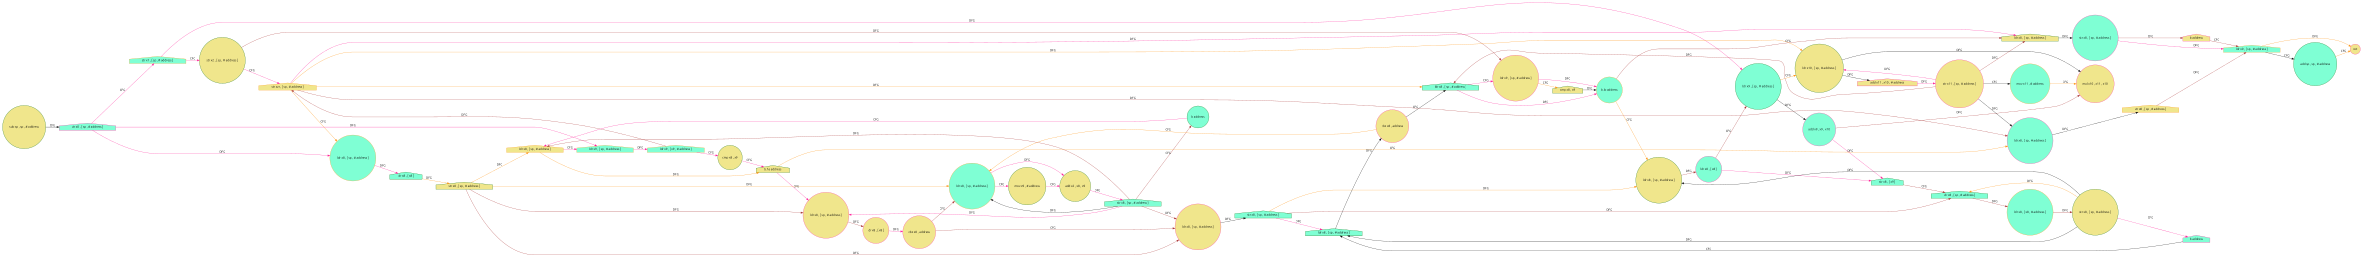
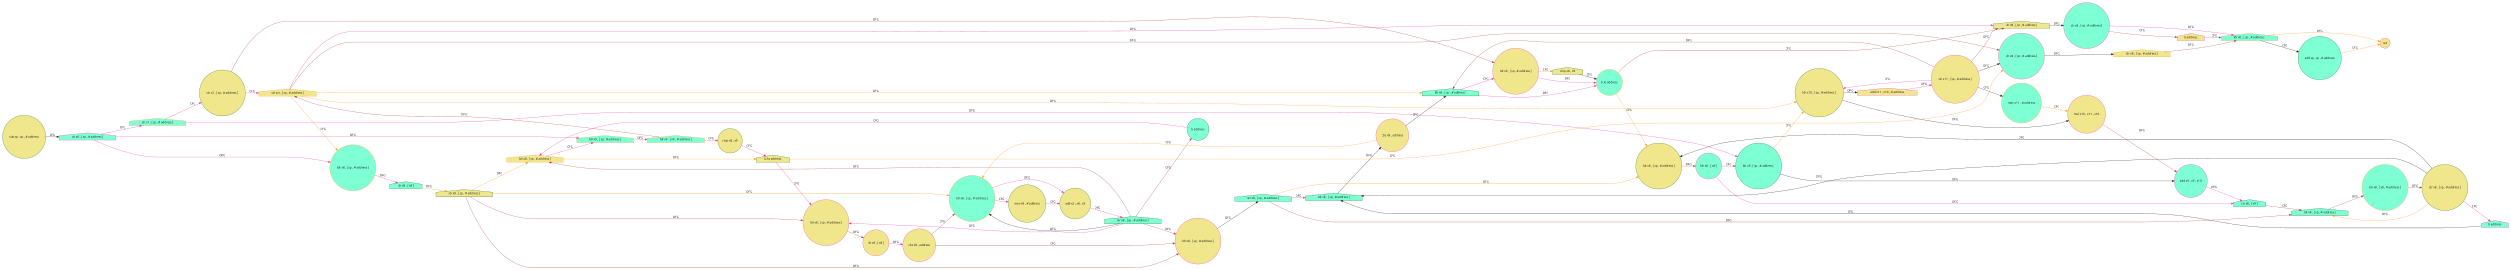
edge "str x11 , [ sp , # address ]" -> "ldr x10 , [ sp , # address ]": label "DFG" -> "CFG"
edge "add x9 , x9 , x10" -> "mul x10 , x11 , x10": reversed
